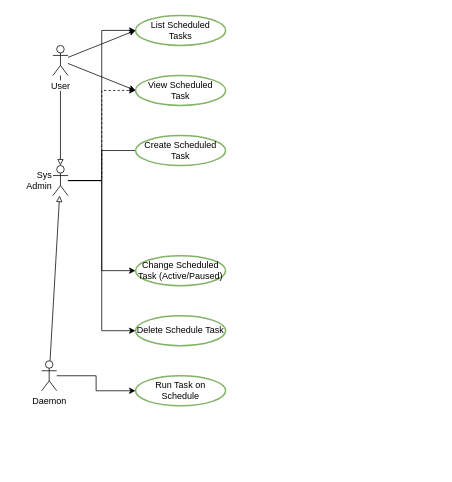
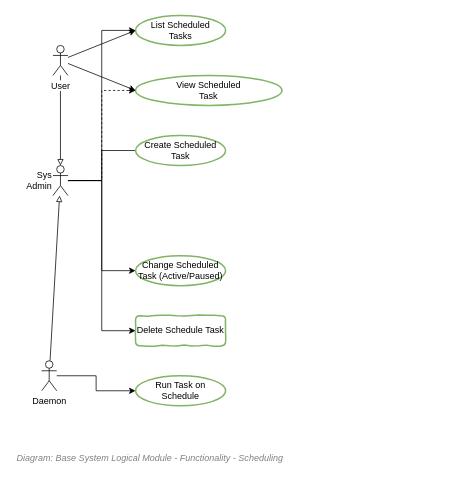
node "View Scheduled Task": size 90x30 -> 146x30
node "Delete Schedule Task": shape ellipse -> rounded rectangle
node "Diagram: Base System Logical Module - Functionality - Scheduling": added
